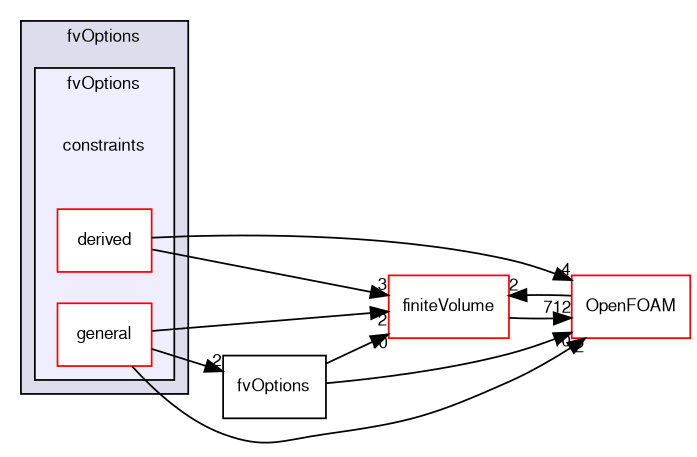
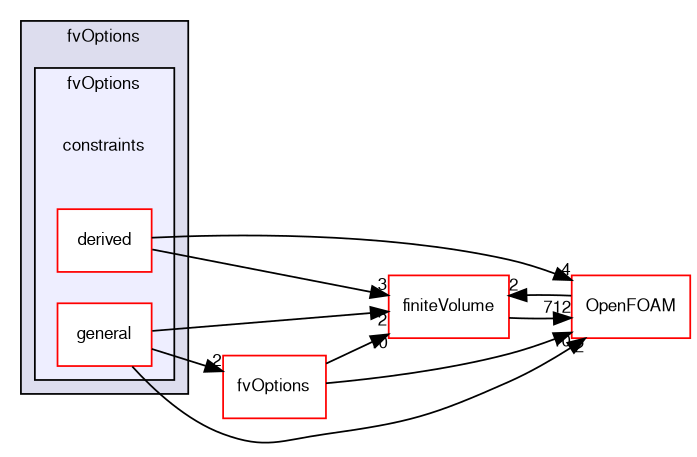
node "fvOptions": color black -> red
